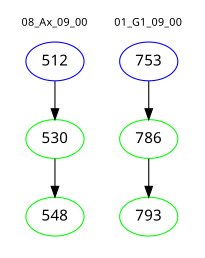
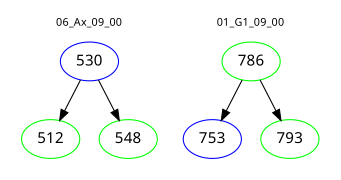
cluster "08_Ax_09_00": label "08_Ax_09_00" -> "06_Ax_09_00"
node "512": color blue -> green
edge "512" -> "530": reversed
edge "753" -> "786": reversed
node "530": color green -> blue
